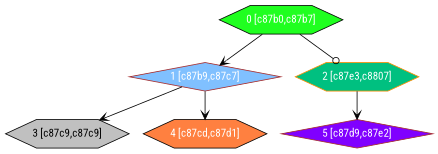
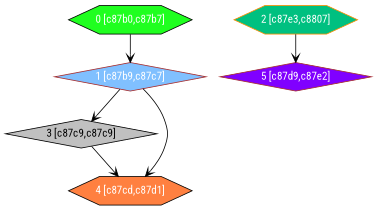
edge "0 [c87b0,c87b7]" -> "2 [c87e3,c8807]": removed
node "3 [c87c9,c87c9]": shape hexagon -> diamond
edge "3 [c87c9,c87c9]" -> "4 [c87cd,c87d1]": added
